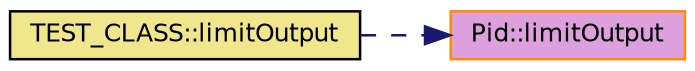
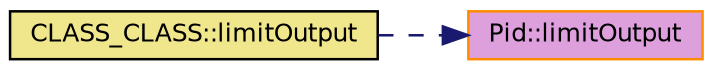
node "TEST_CLASS::limitOutput": label "TEST_CLASS::limitOutput" -> "CLASS_CLASS::limitOutput"
